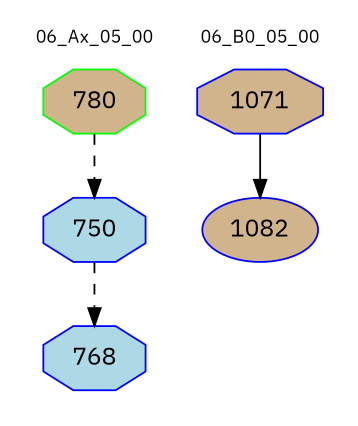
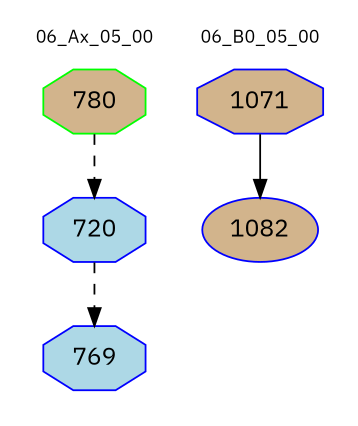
node "750": label "750" -> "720"
node "768": label "768" -> "769"
